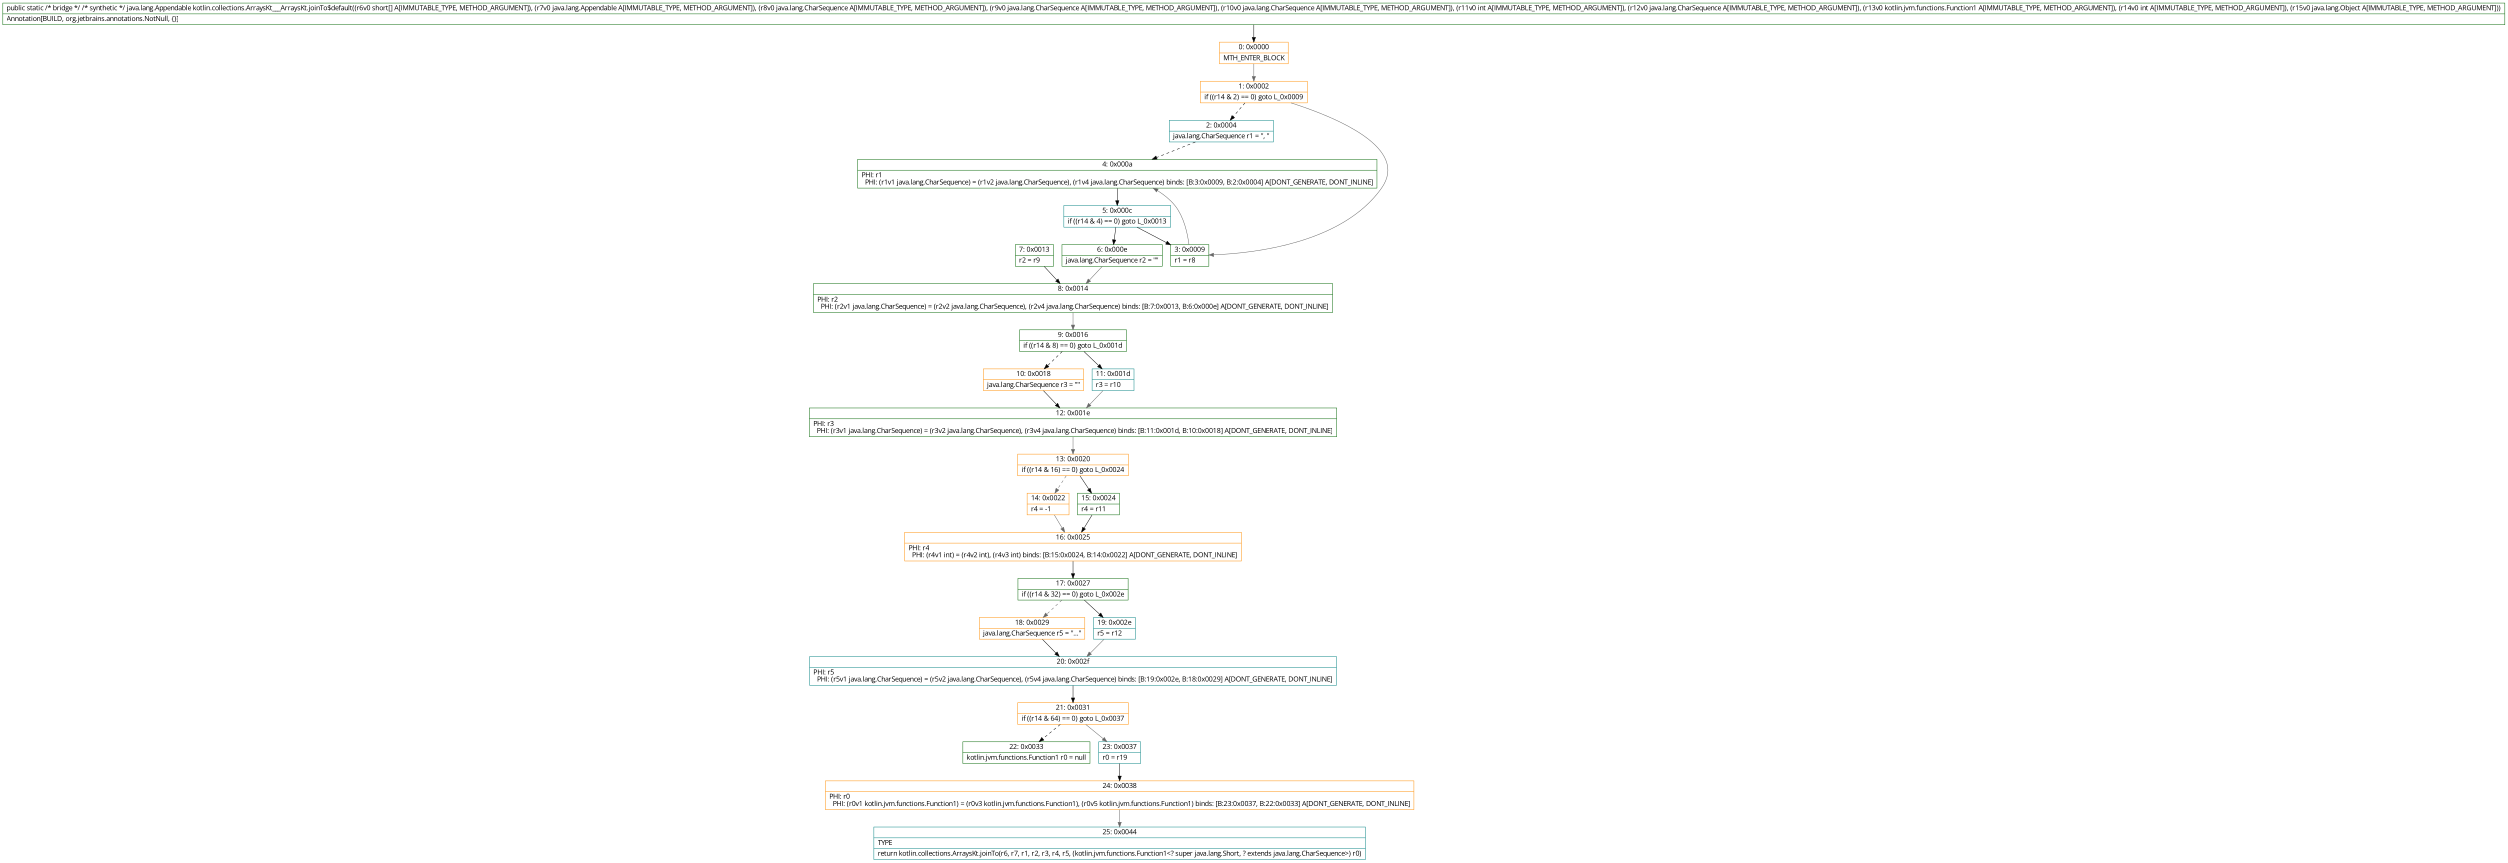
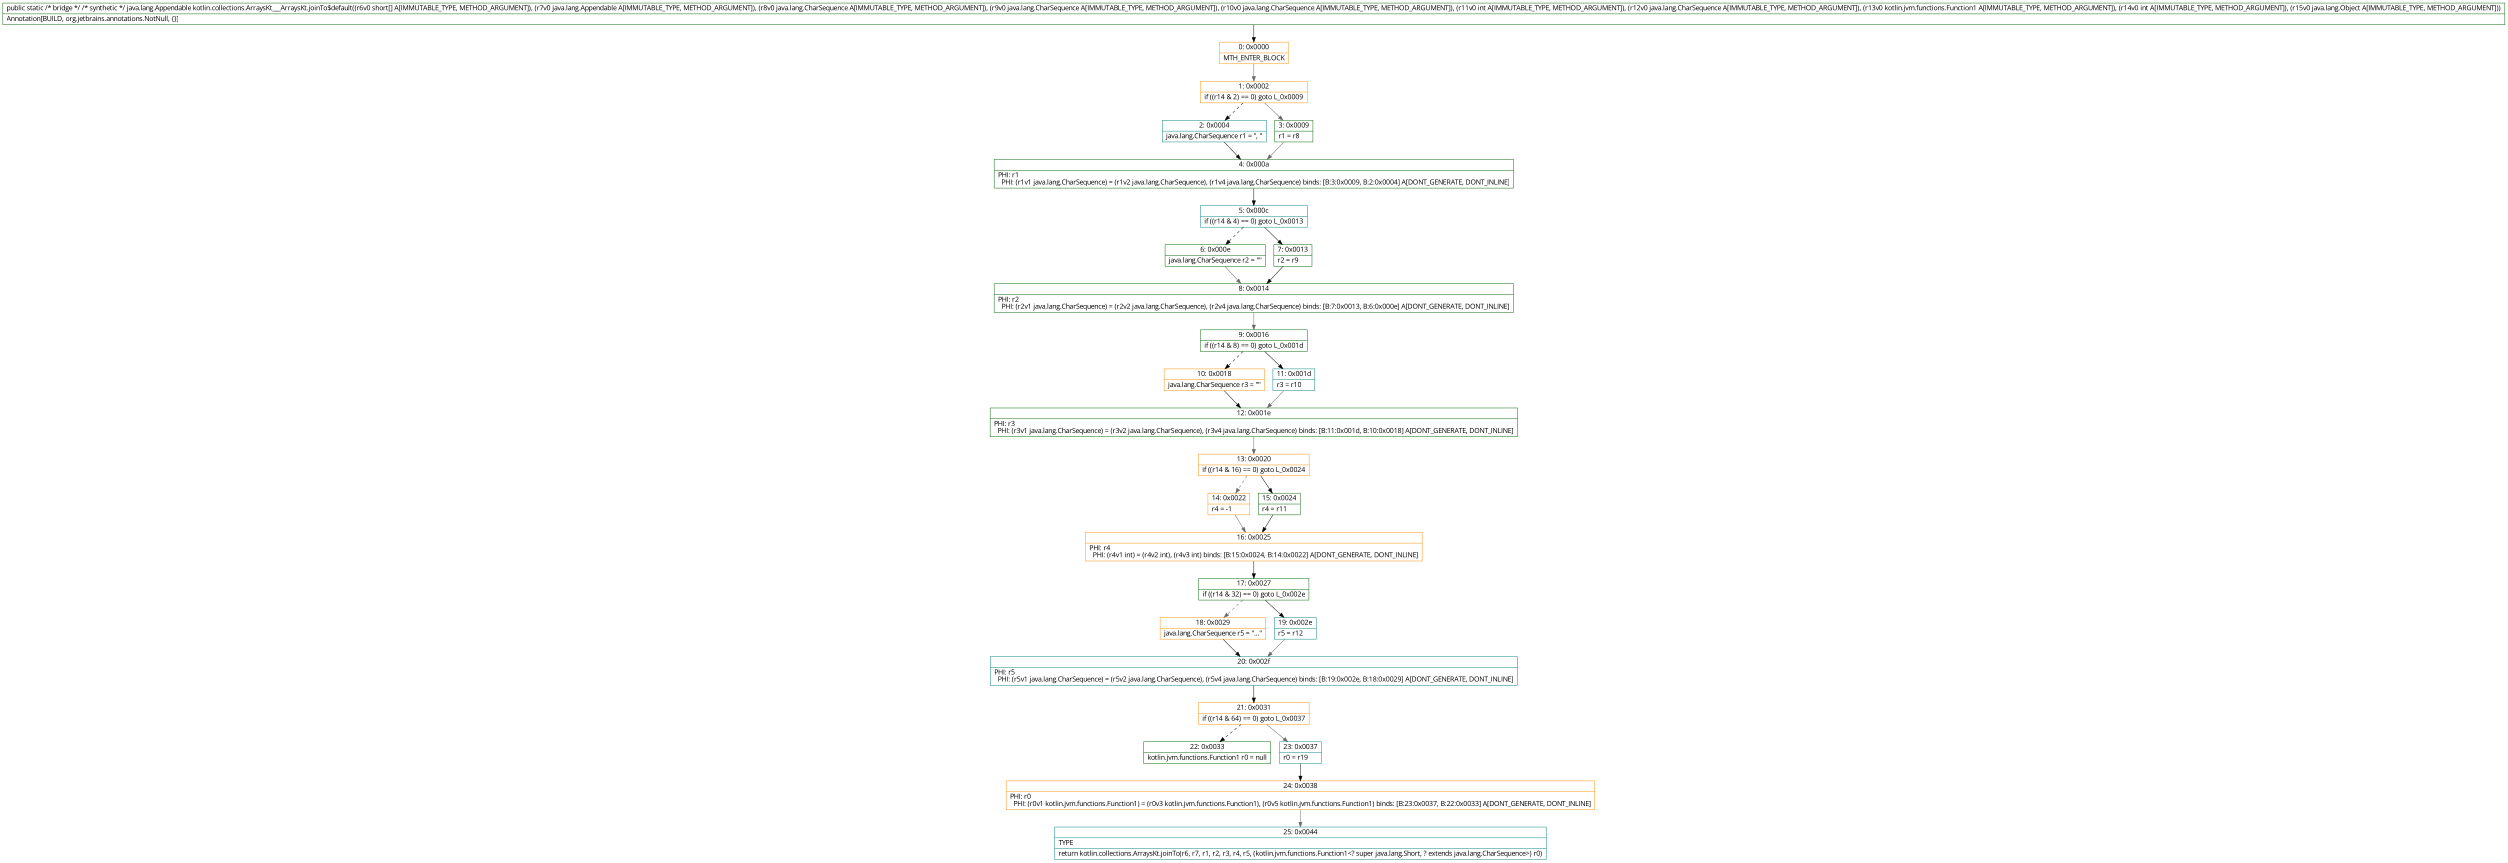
edge "2: 0x0004" -> "4: 0x000a": style dashed -> solid
edge "5: 0x000c" -> "6: 0x000e": style solid -> dashed
edge "5: 0x000c" -> "3: 0x0009": now "5: 0x000c" -> "7: 0x0013"
